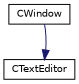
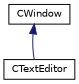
edge "CWindow" -> "CTextEditor": reversed
